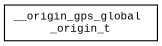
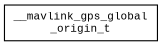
node "__origin_gps_global _origin_t": label "__origin_gps_global _origin_t" -> "__mavlink_gps_global _origin_t"
